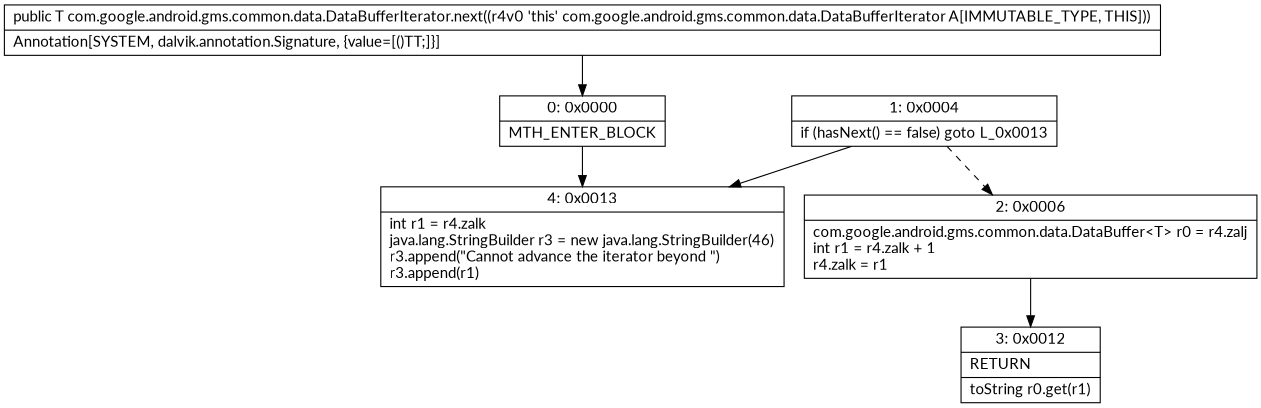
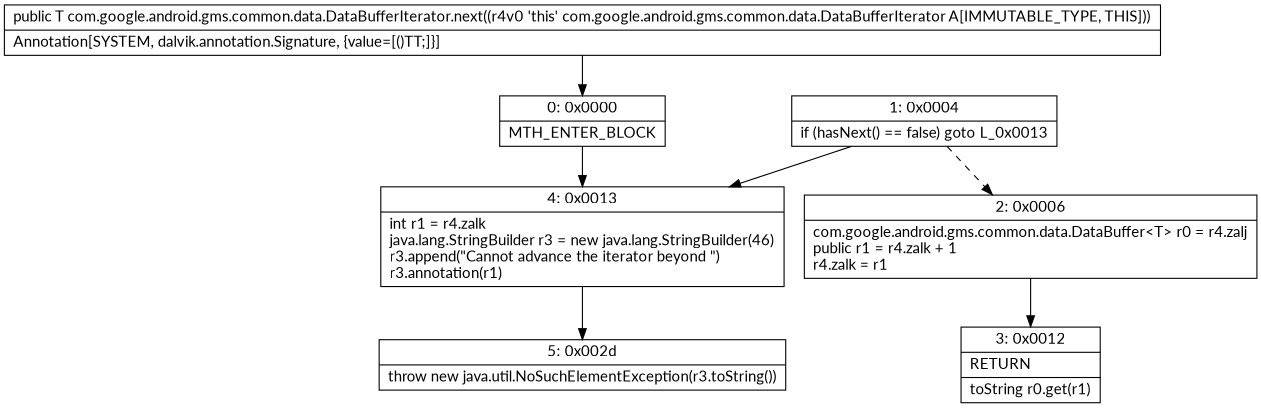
node "2: 0x0006": text "int r1 = r4.zalk + 1" -> "public r1 = r4.zalk + 1"
node "4: 0x0013": text "r3.append(r1)" -> "r3.annotation(r1)"
node "5: 0x002d": added
